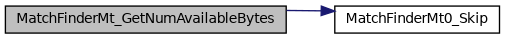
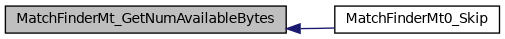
edge "MatchFinderMt_GetNumAvailableBytes" -> "MatchFinderMt0_Skip": reversed
